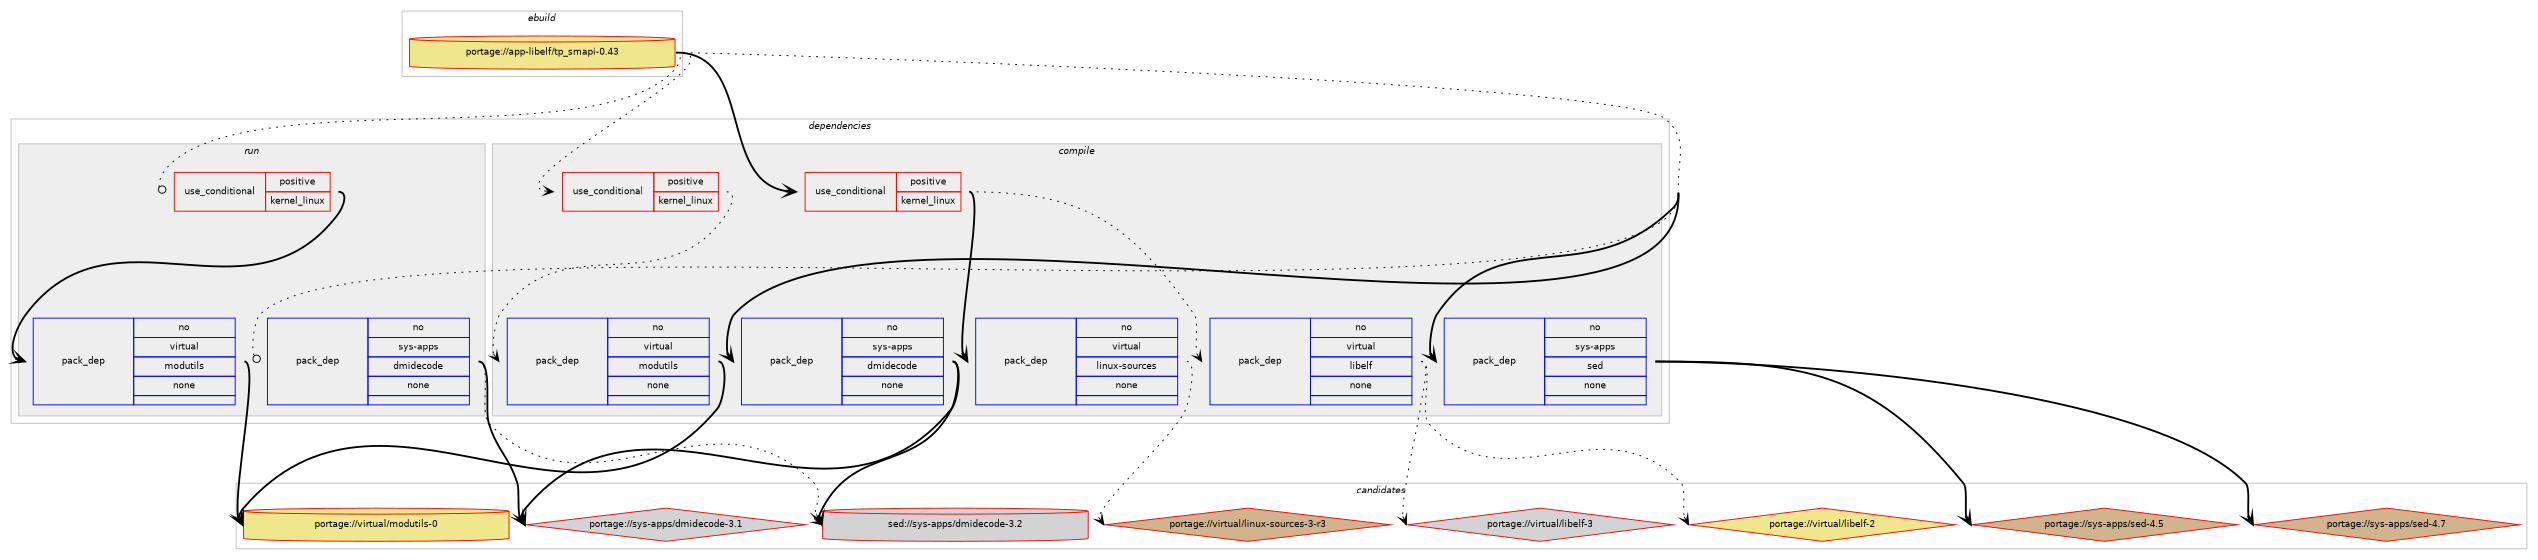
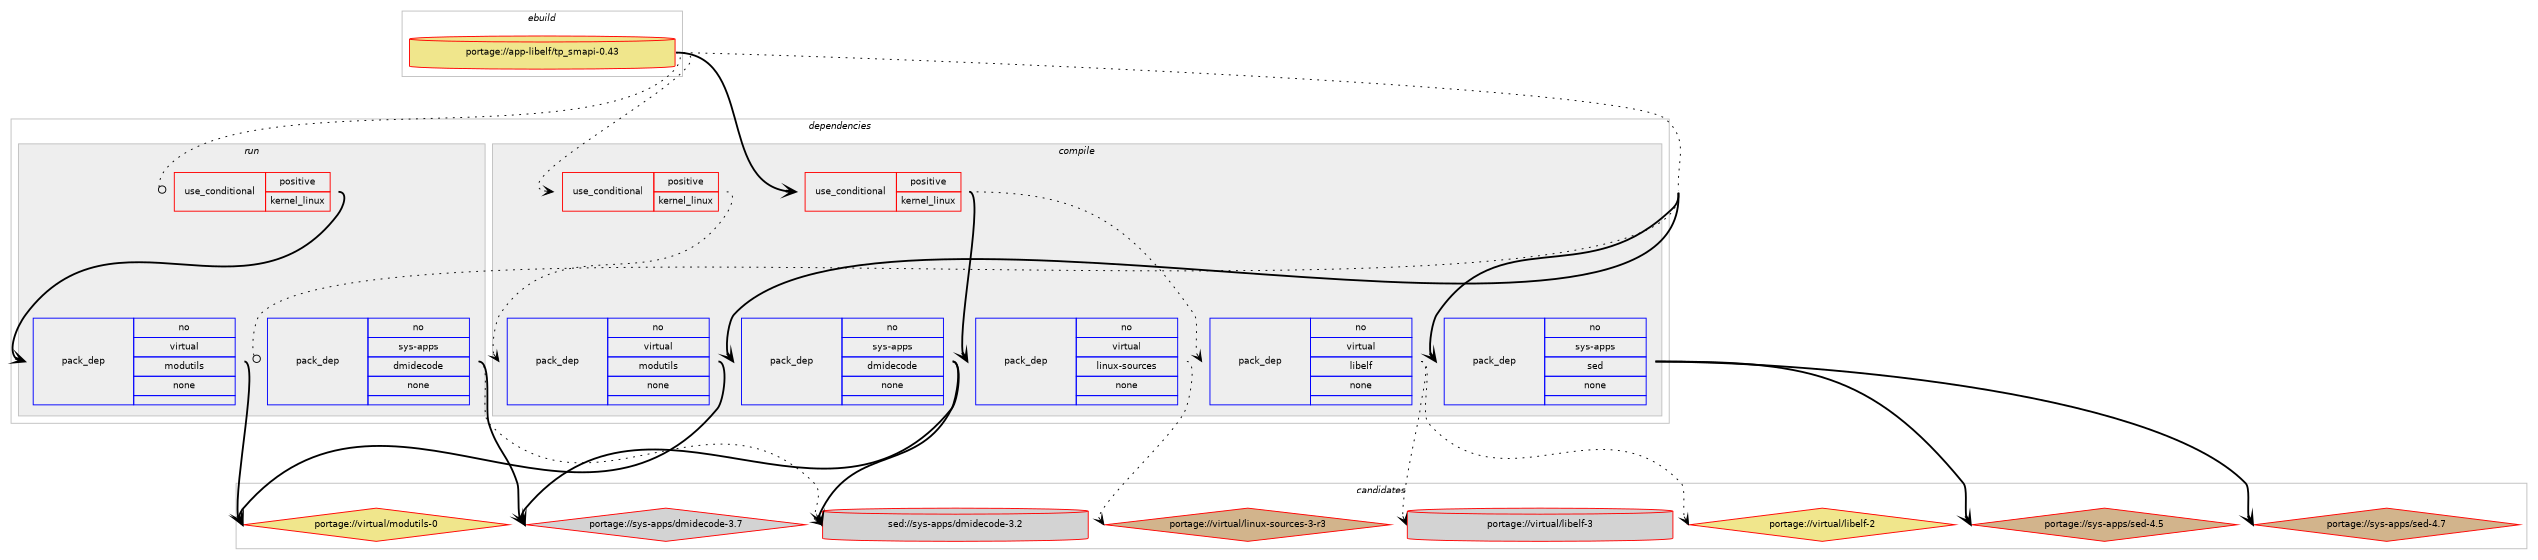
node "portage://virtual/modutils-0": shape cylinder -> diamond
node "portage://sys-apps/dmidecode-3.1": label "portage://sys-apps/dmidecode-3.1" -> "portage://sys-apps/dmidecode-3.7"
node "portage://virtual/libelf-3": shape diamond -> cylinder
